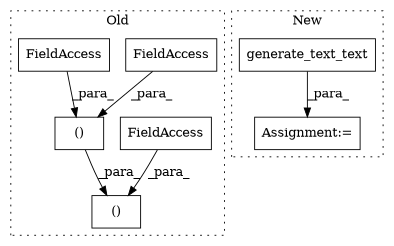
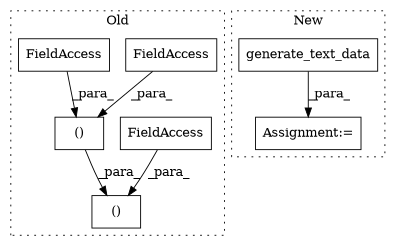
node "generate_text_text": label "generate_text_text" -> "generate_text_data"
